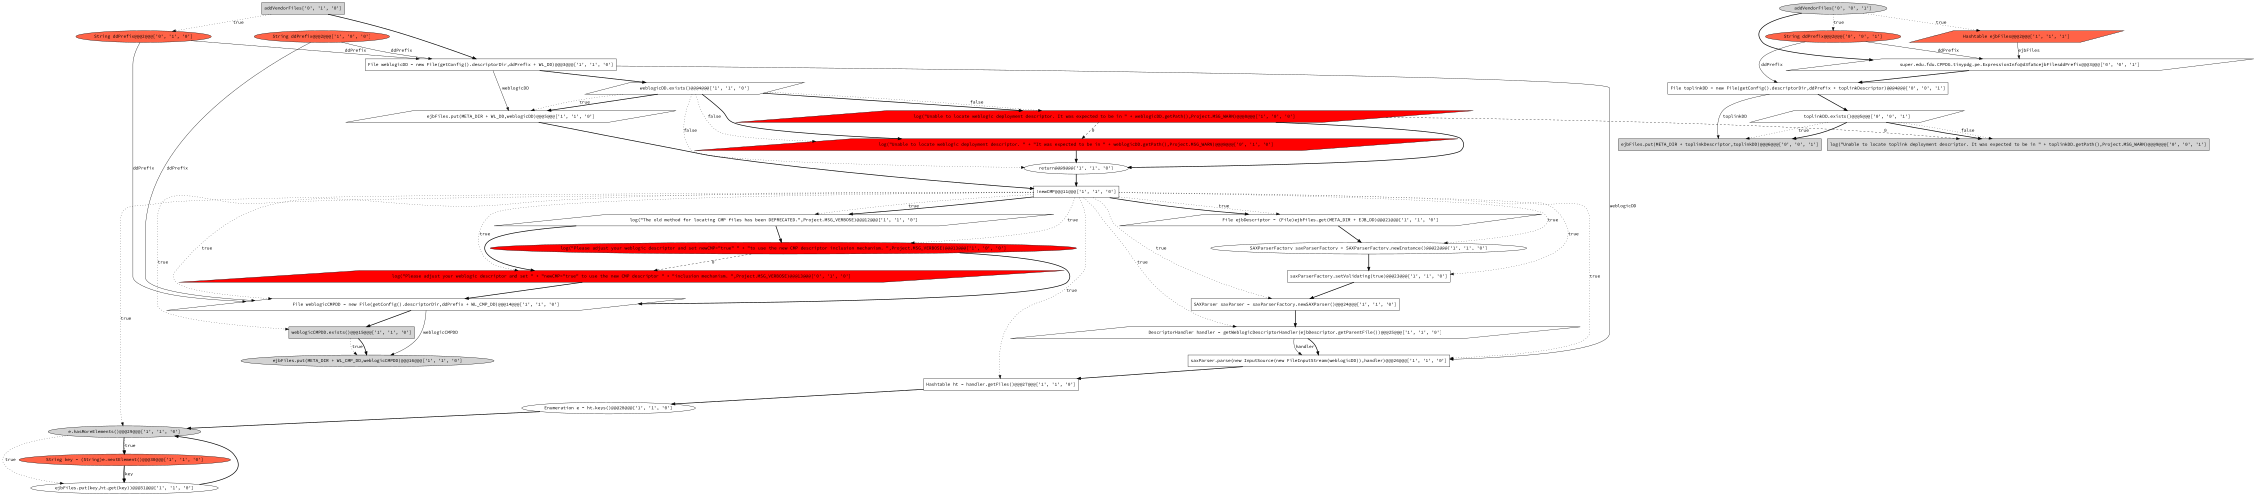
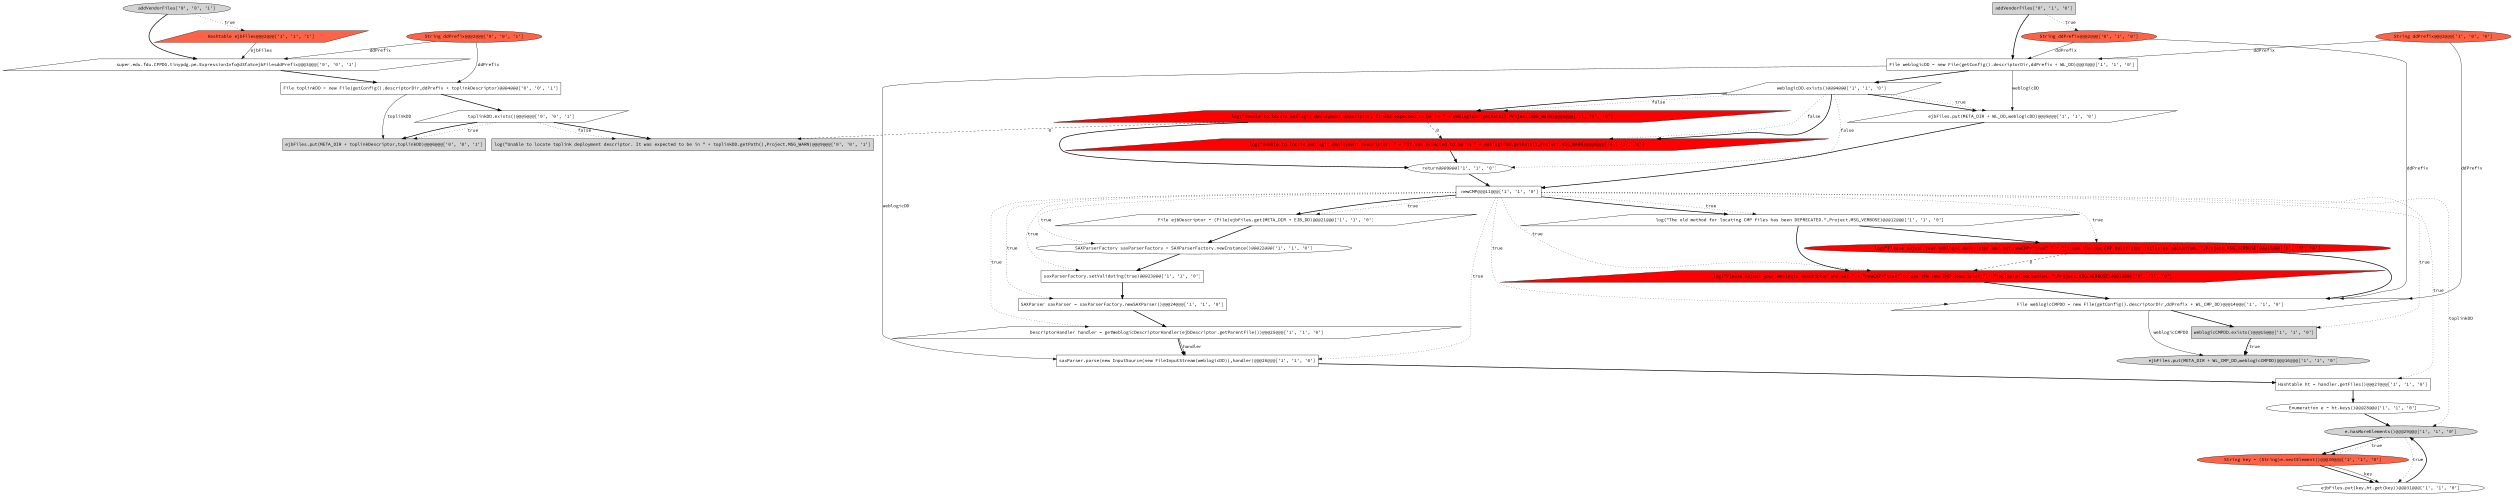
edge "addVendorFiles['0', '0', '1']" -> "String ddPrefix@@@2@@@['0', '0', '1']": removed, label "true"
edge "!newCMP@@@11@@@['1', '1', '0']" -> "e.hasMoreElements()@@@29@@@['1', '1', '0']": label "true" -> "toplinkDD"
